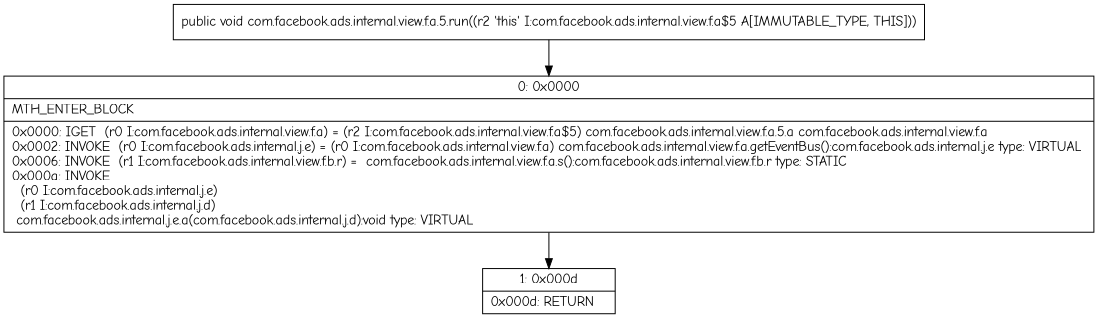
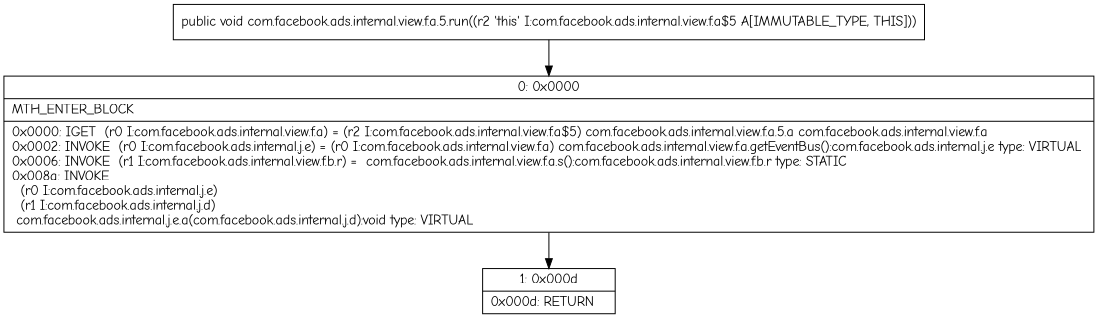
node "0: 0x0000": text "0x000a: INVOKE" -> "0x008a: INVOKE"
